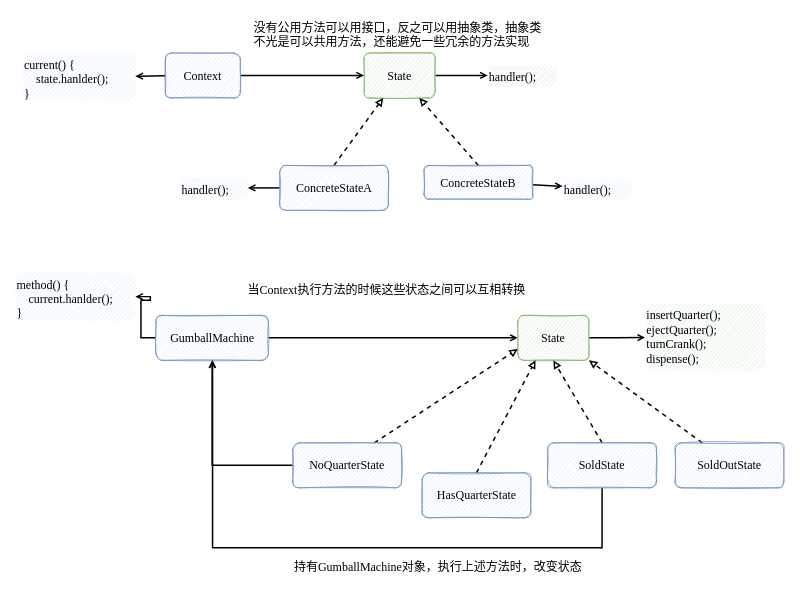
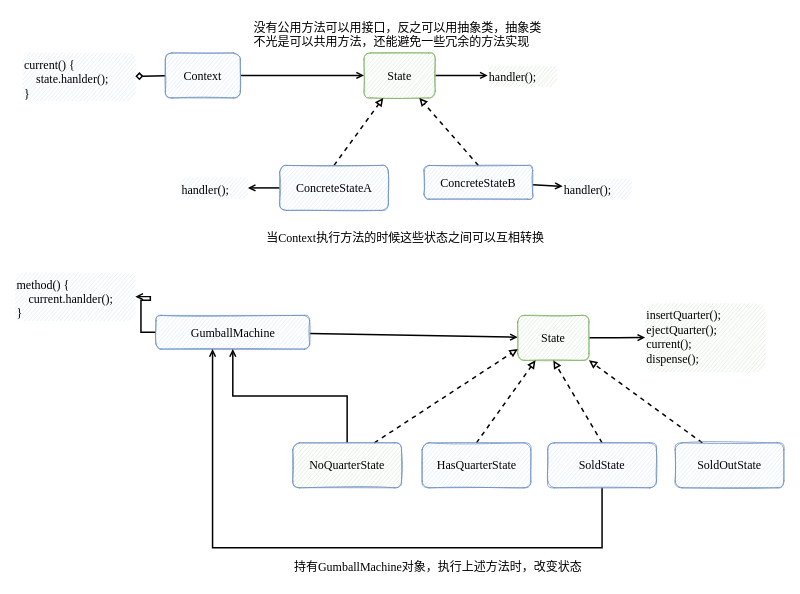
edge "Context" -> "current() { state.hanlder(); }": arrowhead open -> diamond
node "当Context执行方法的时候这些状态之间可以互相转换": moved (395, 289) -> (414, 237)
node "insertQuarter(); ejectQuarter(); turnCrank(); dispense();": label "insertQuarter(); ejectQuarter(); turnCrank(); dispense();" -> "insertQuarter(); ejectQuarter(); current(); dispense();"
node "GumballMachine": size 113x45 -> 154x34
node "NoQuarterState": fillcolor #dae8fc -> #d5e8d4
node "HasQuarterState": moved (477, 495) -> (477, 465)
